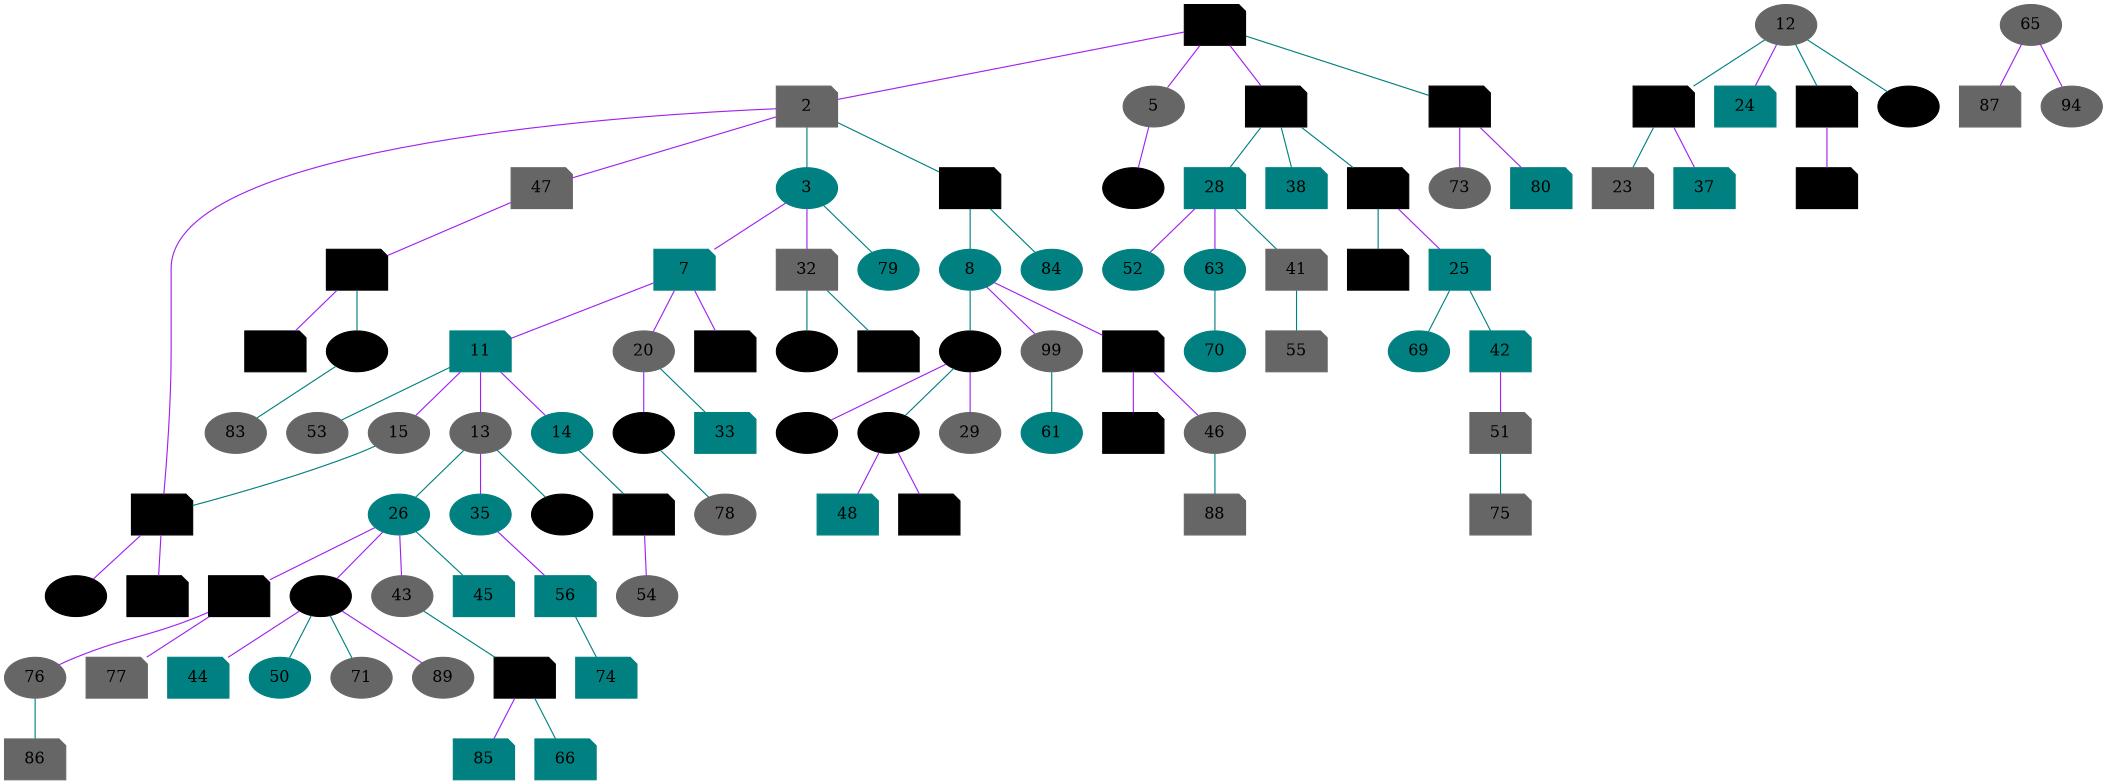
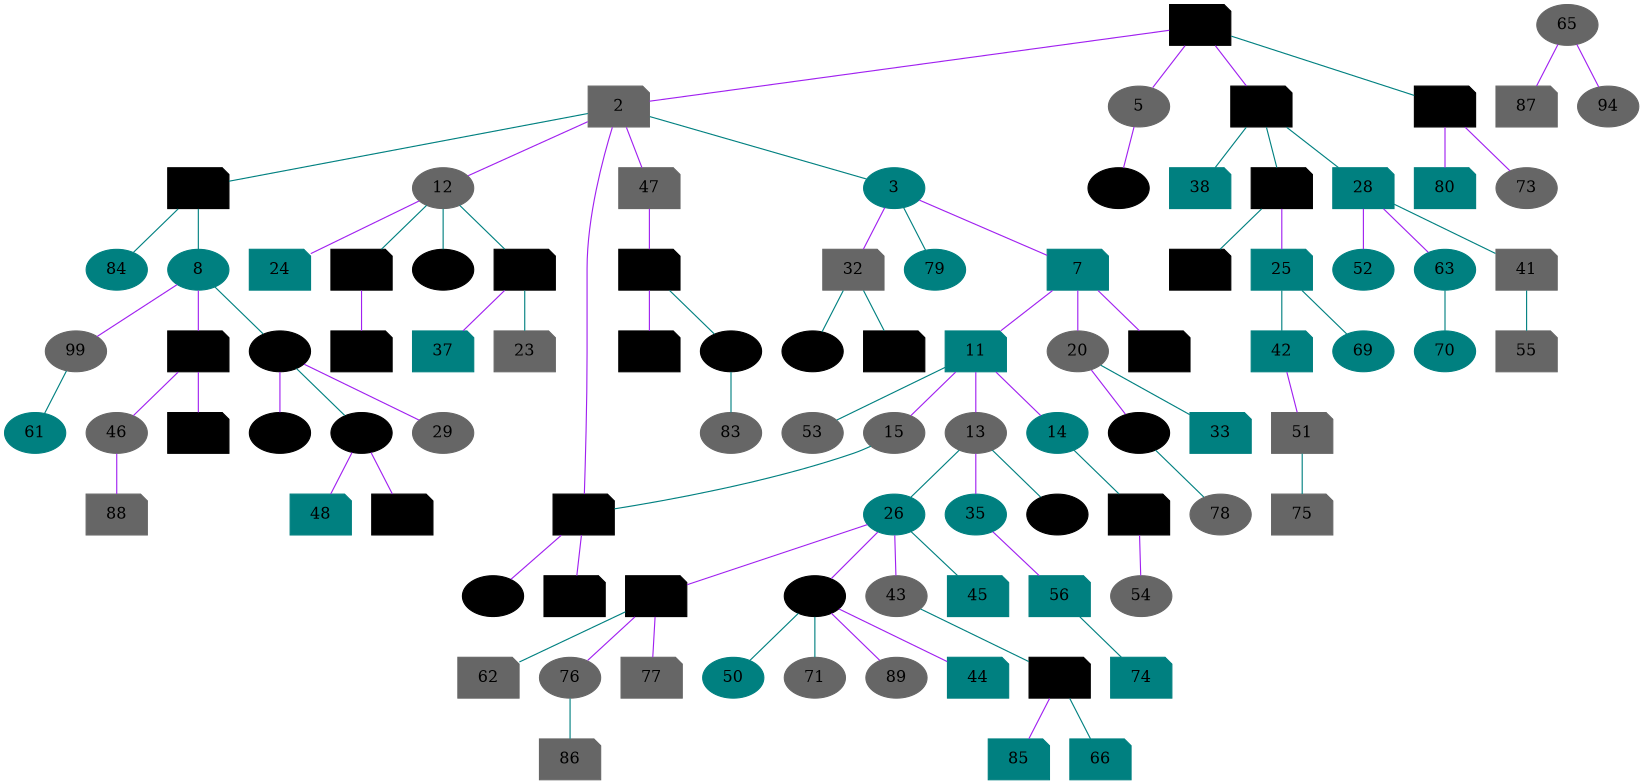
edge "2" -- "12": added
edge "46" -- "88": color teal -> purple
node "62": added
